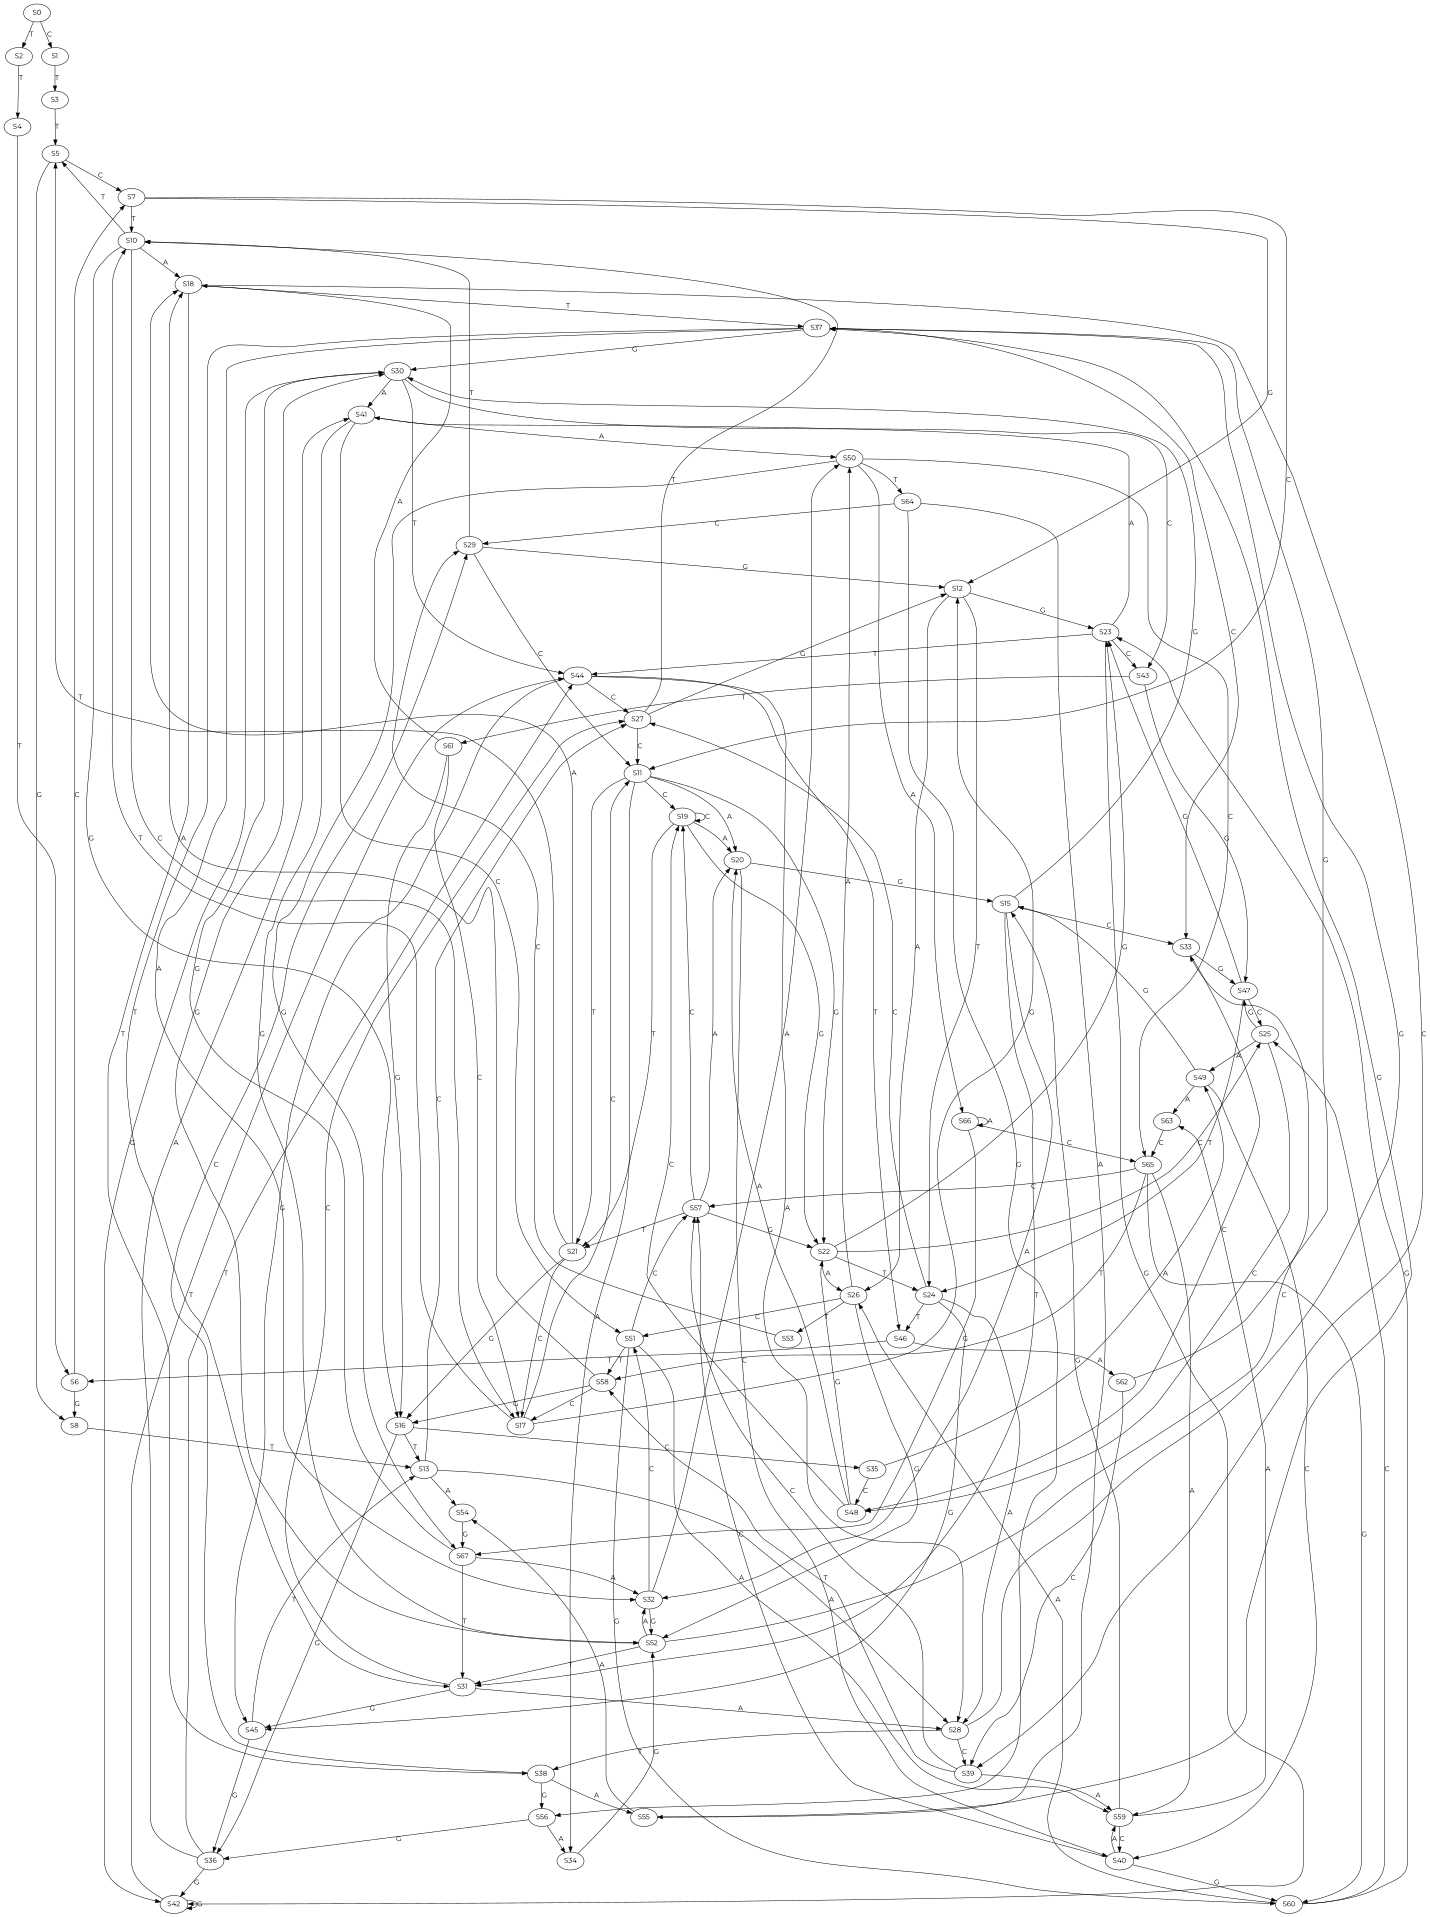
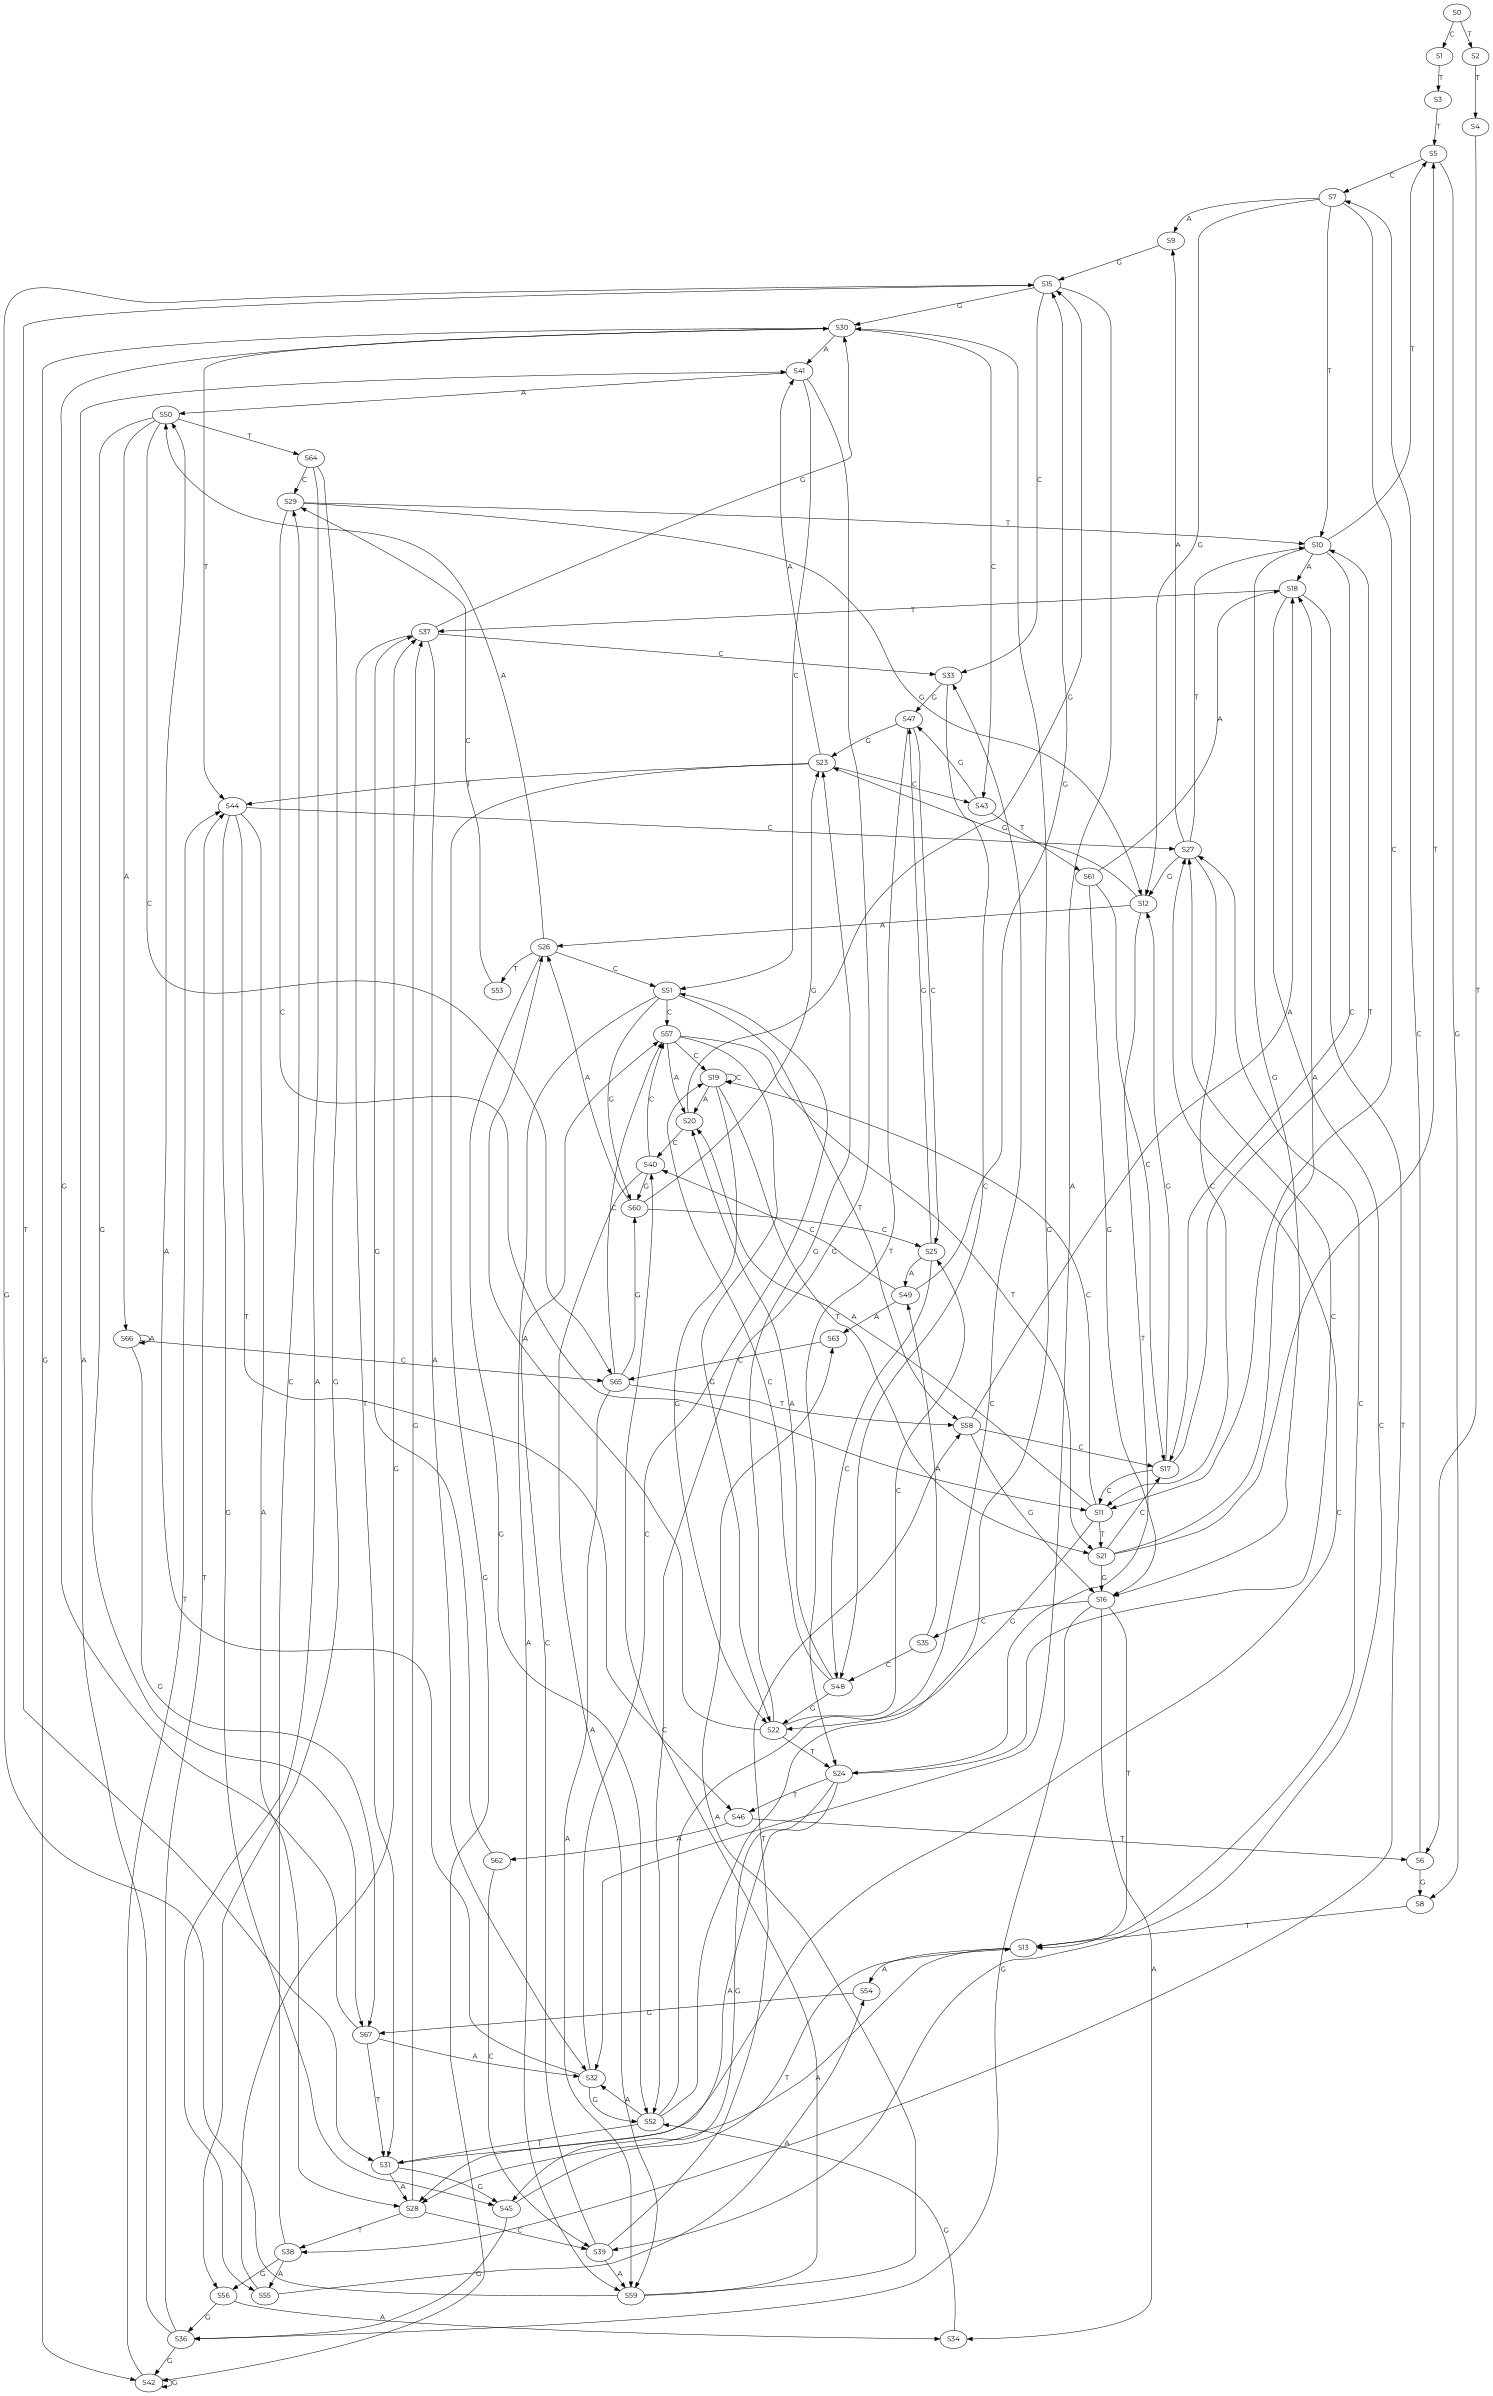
node "S9": added
edge "S11" -> "S34": now "S16" -> "S34"
